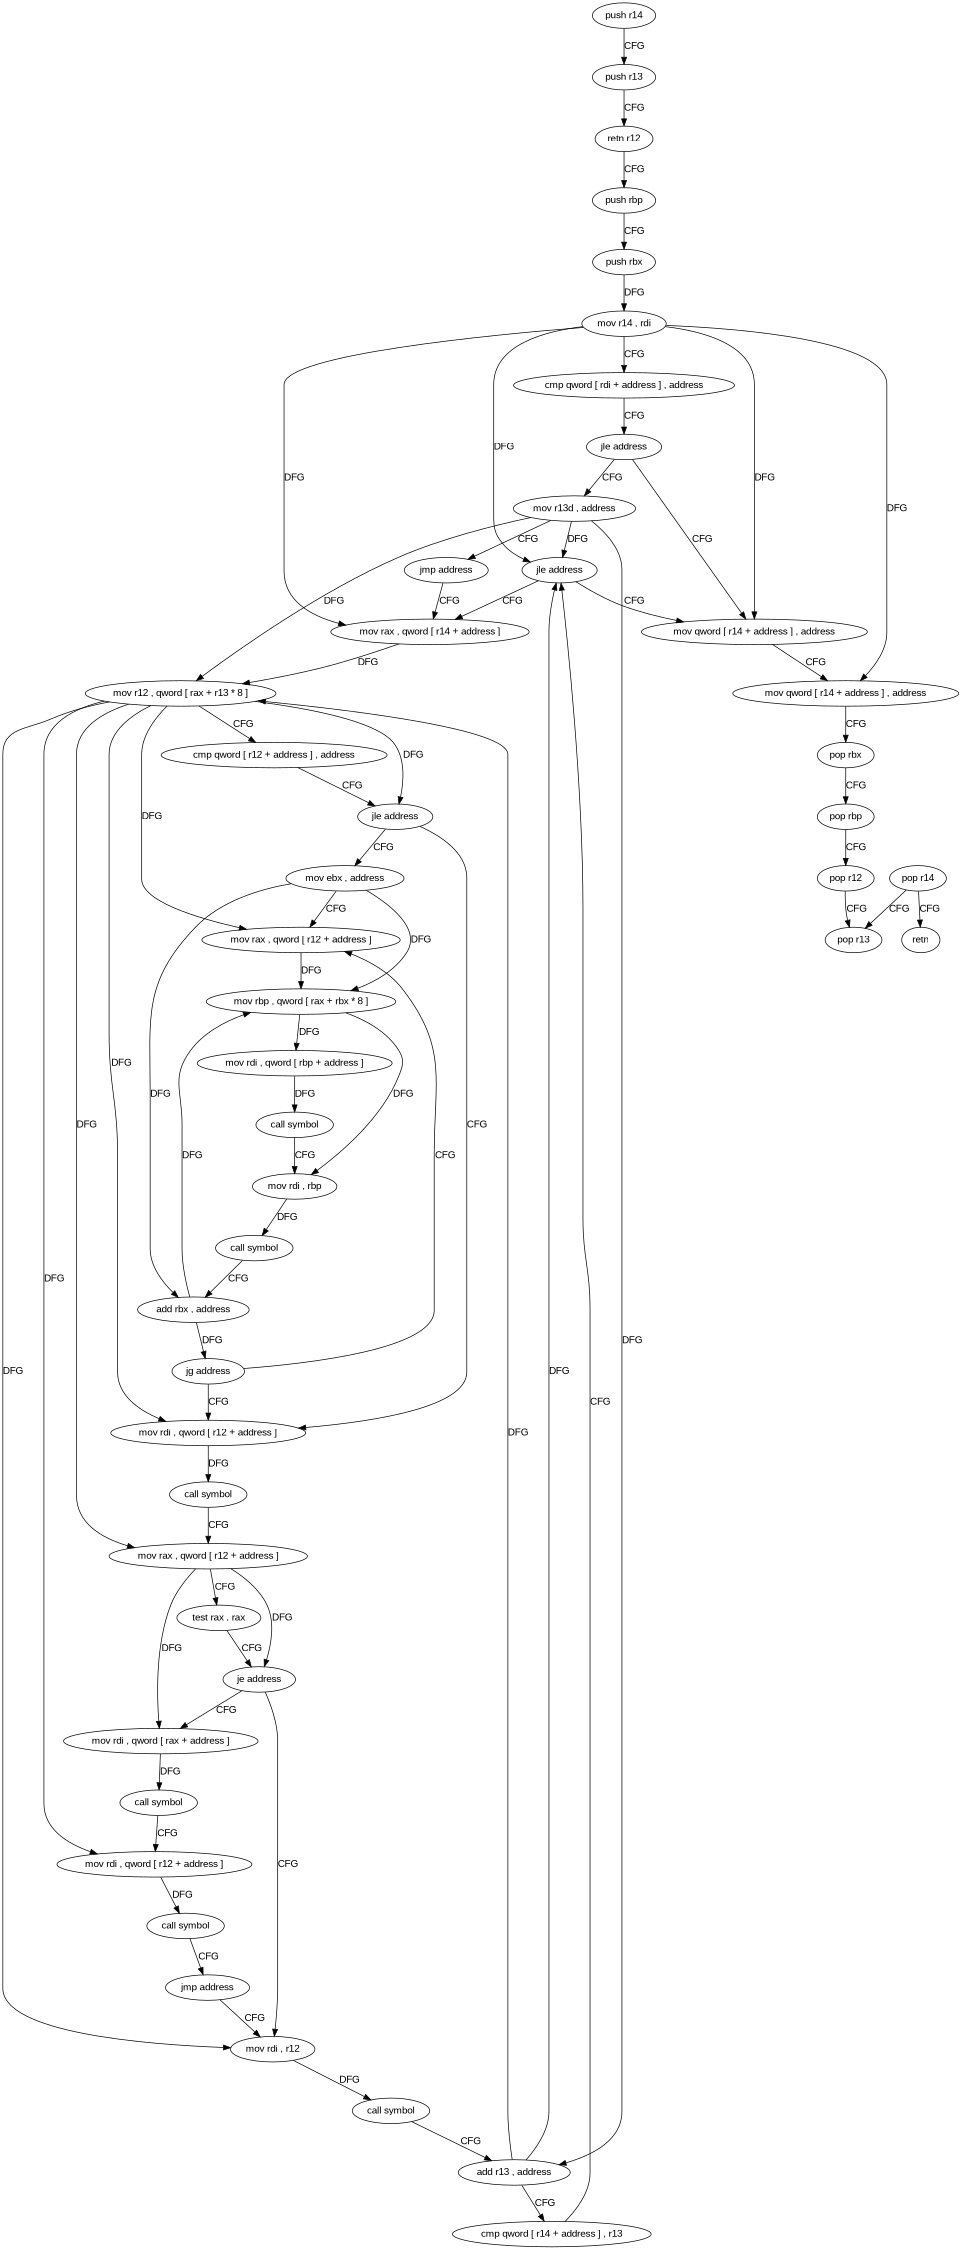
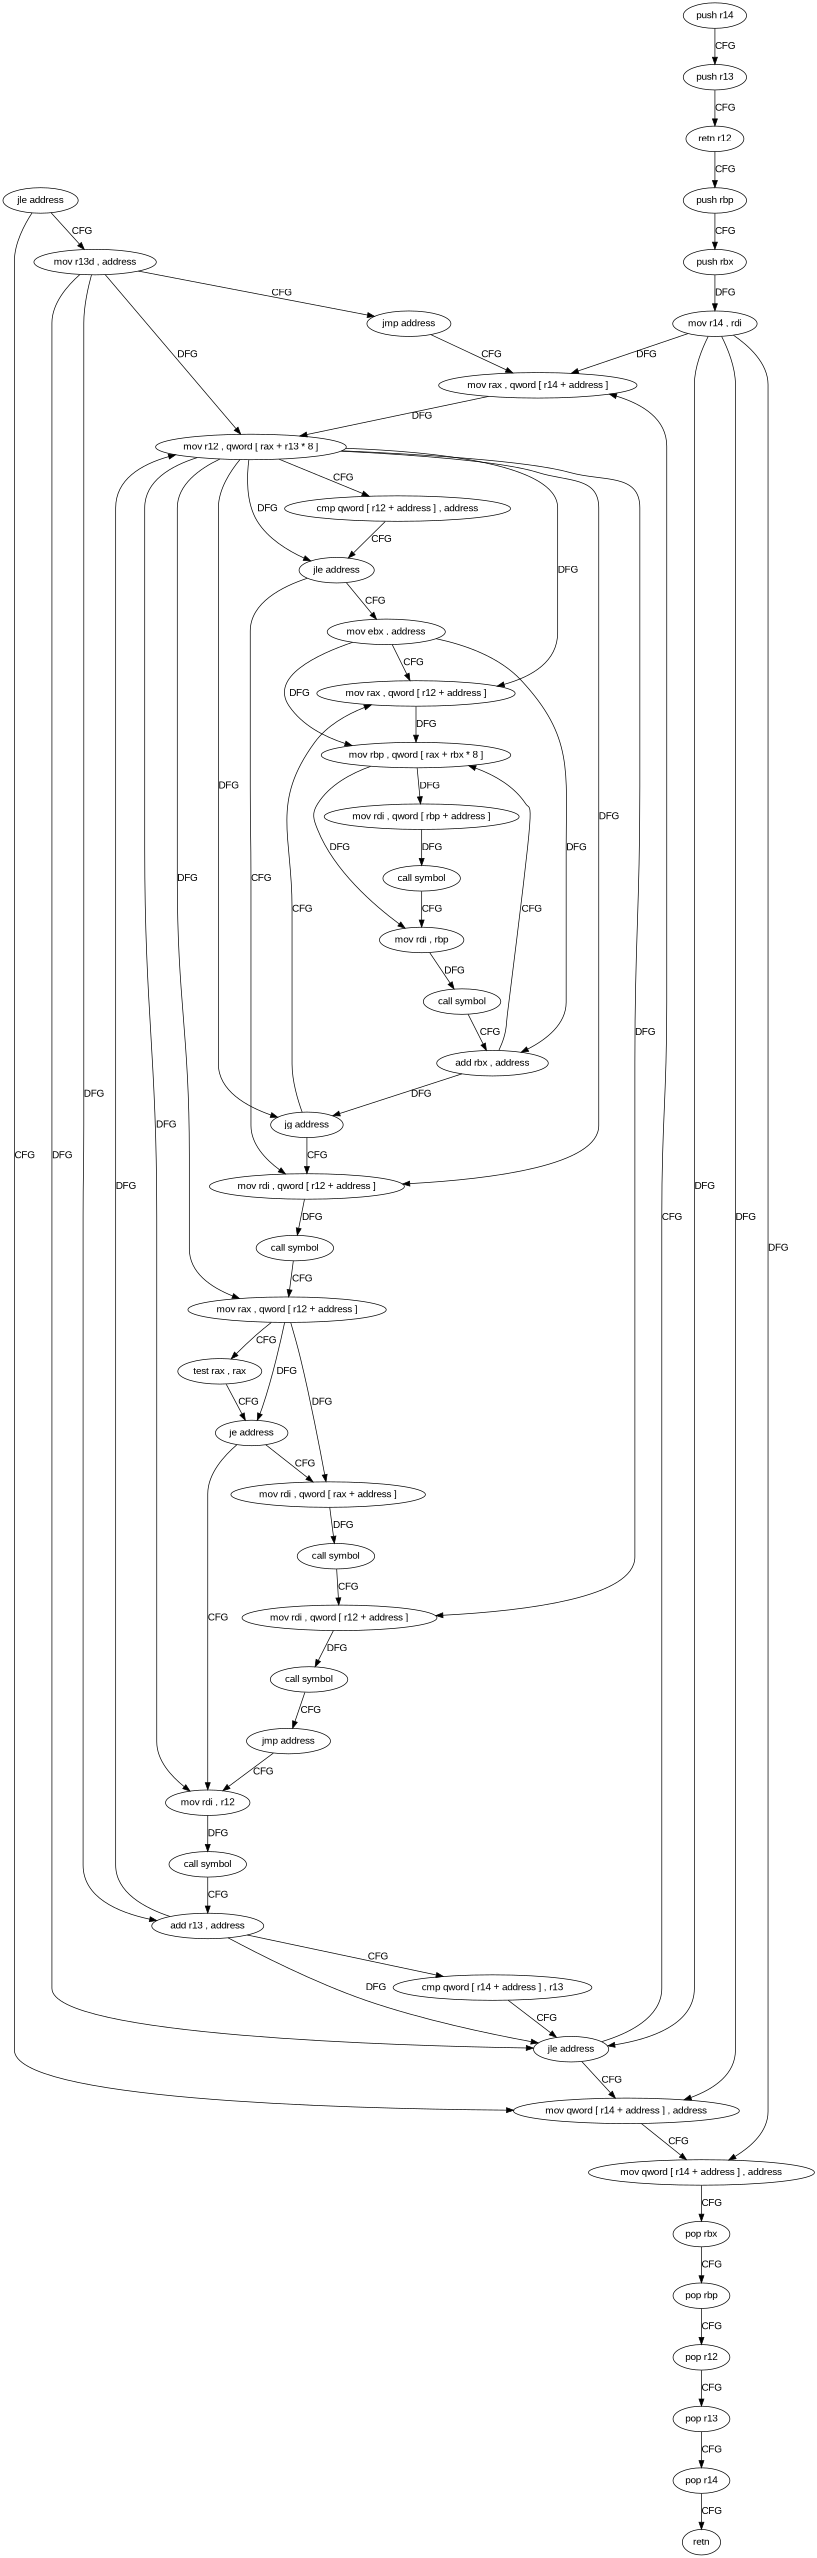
node "cmp qword [ rdi + address ] , address": removed
edge "mov r12 , qword [ rax + r13 * 8 ]" -> "jg address": added, label "DFG"
edge "pop r14" -> "pop r13": reversed
edge "add rbx , address" -> "mov rbp , qword [ rax + rbx * 8 ]": label "DFG" -> "CFG"
